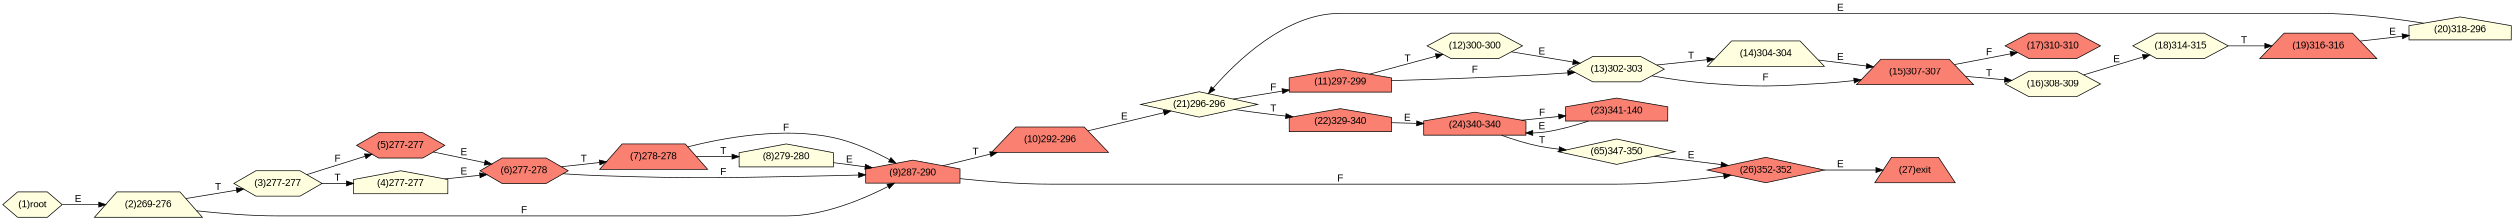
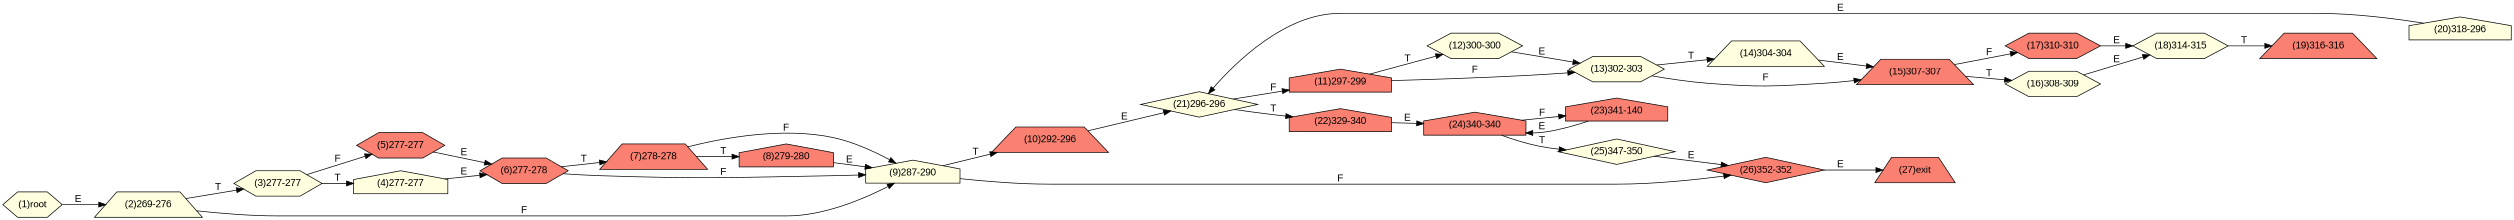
edge "(19)316-316" -> "(20)318-296": removed, label "E"
edge "(17)310-310" -> "(18)314-315": added, label "E"
node "(65)347-350": label "(65)347-350" -> "(25)347-350"
node "(8)279-280": fillcolor lightyellow -> salmon
node "(9)287-290": fillcolor salmon -> lightyellow
